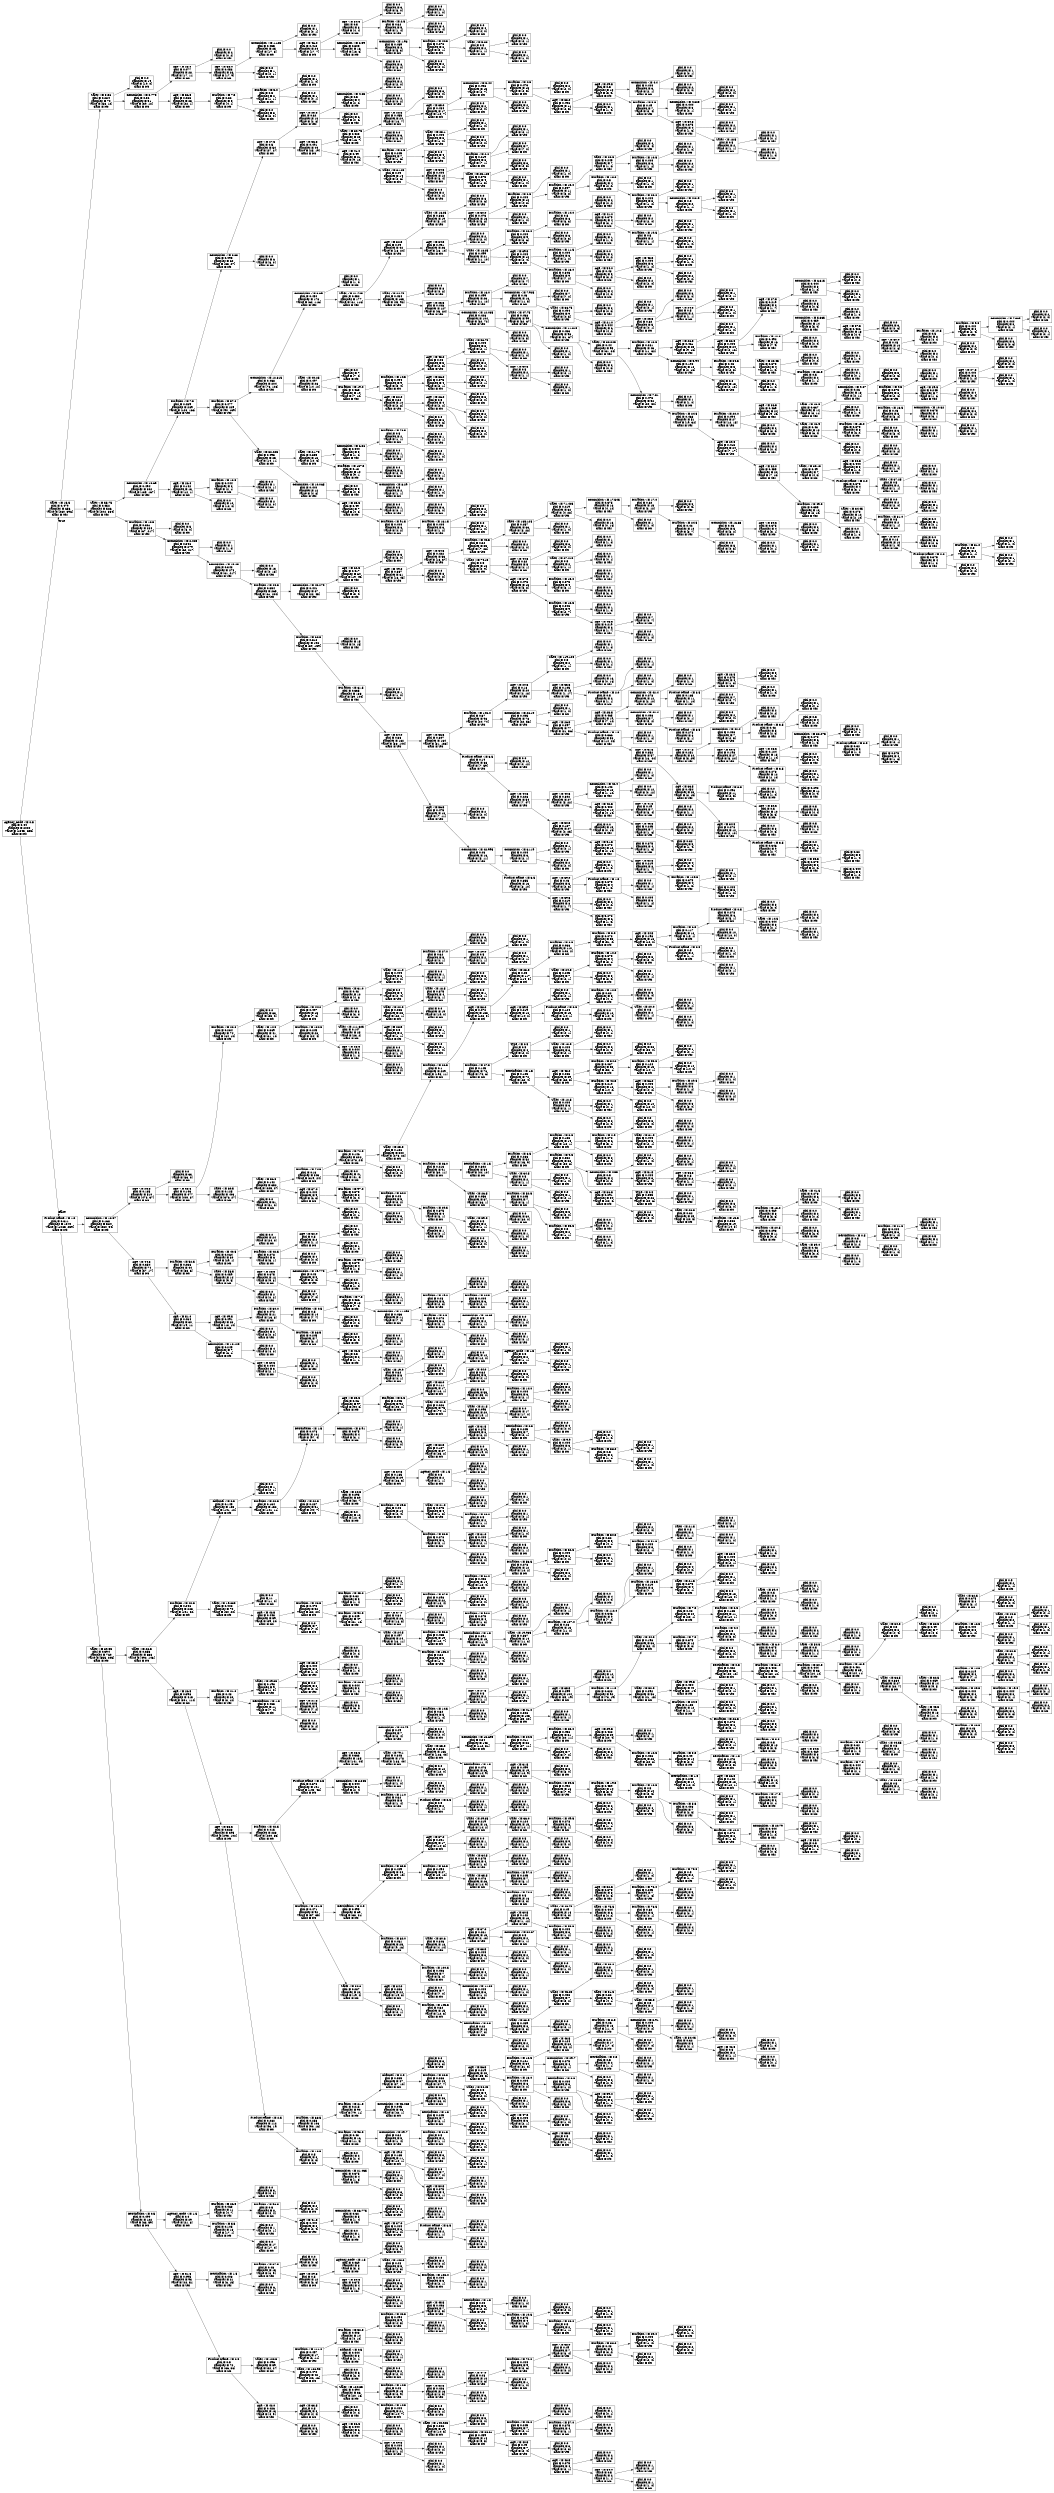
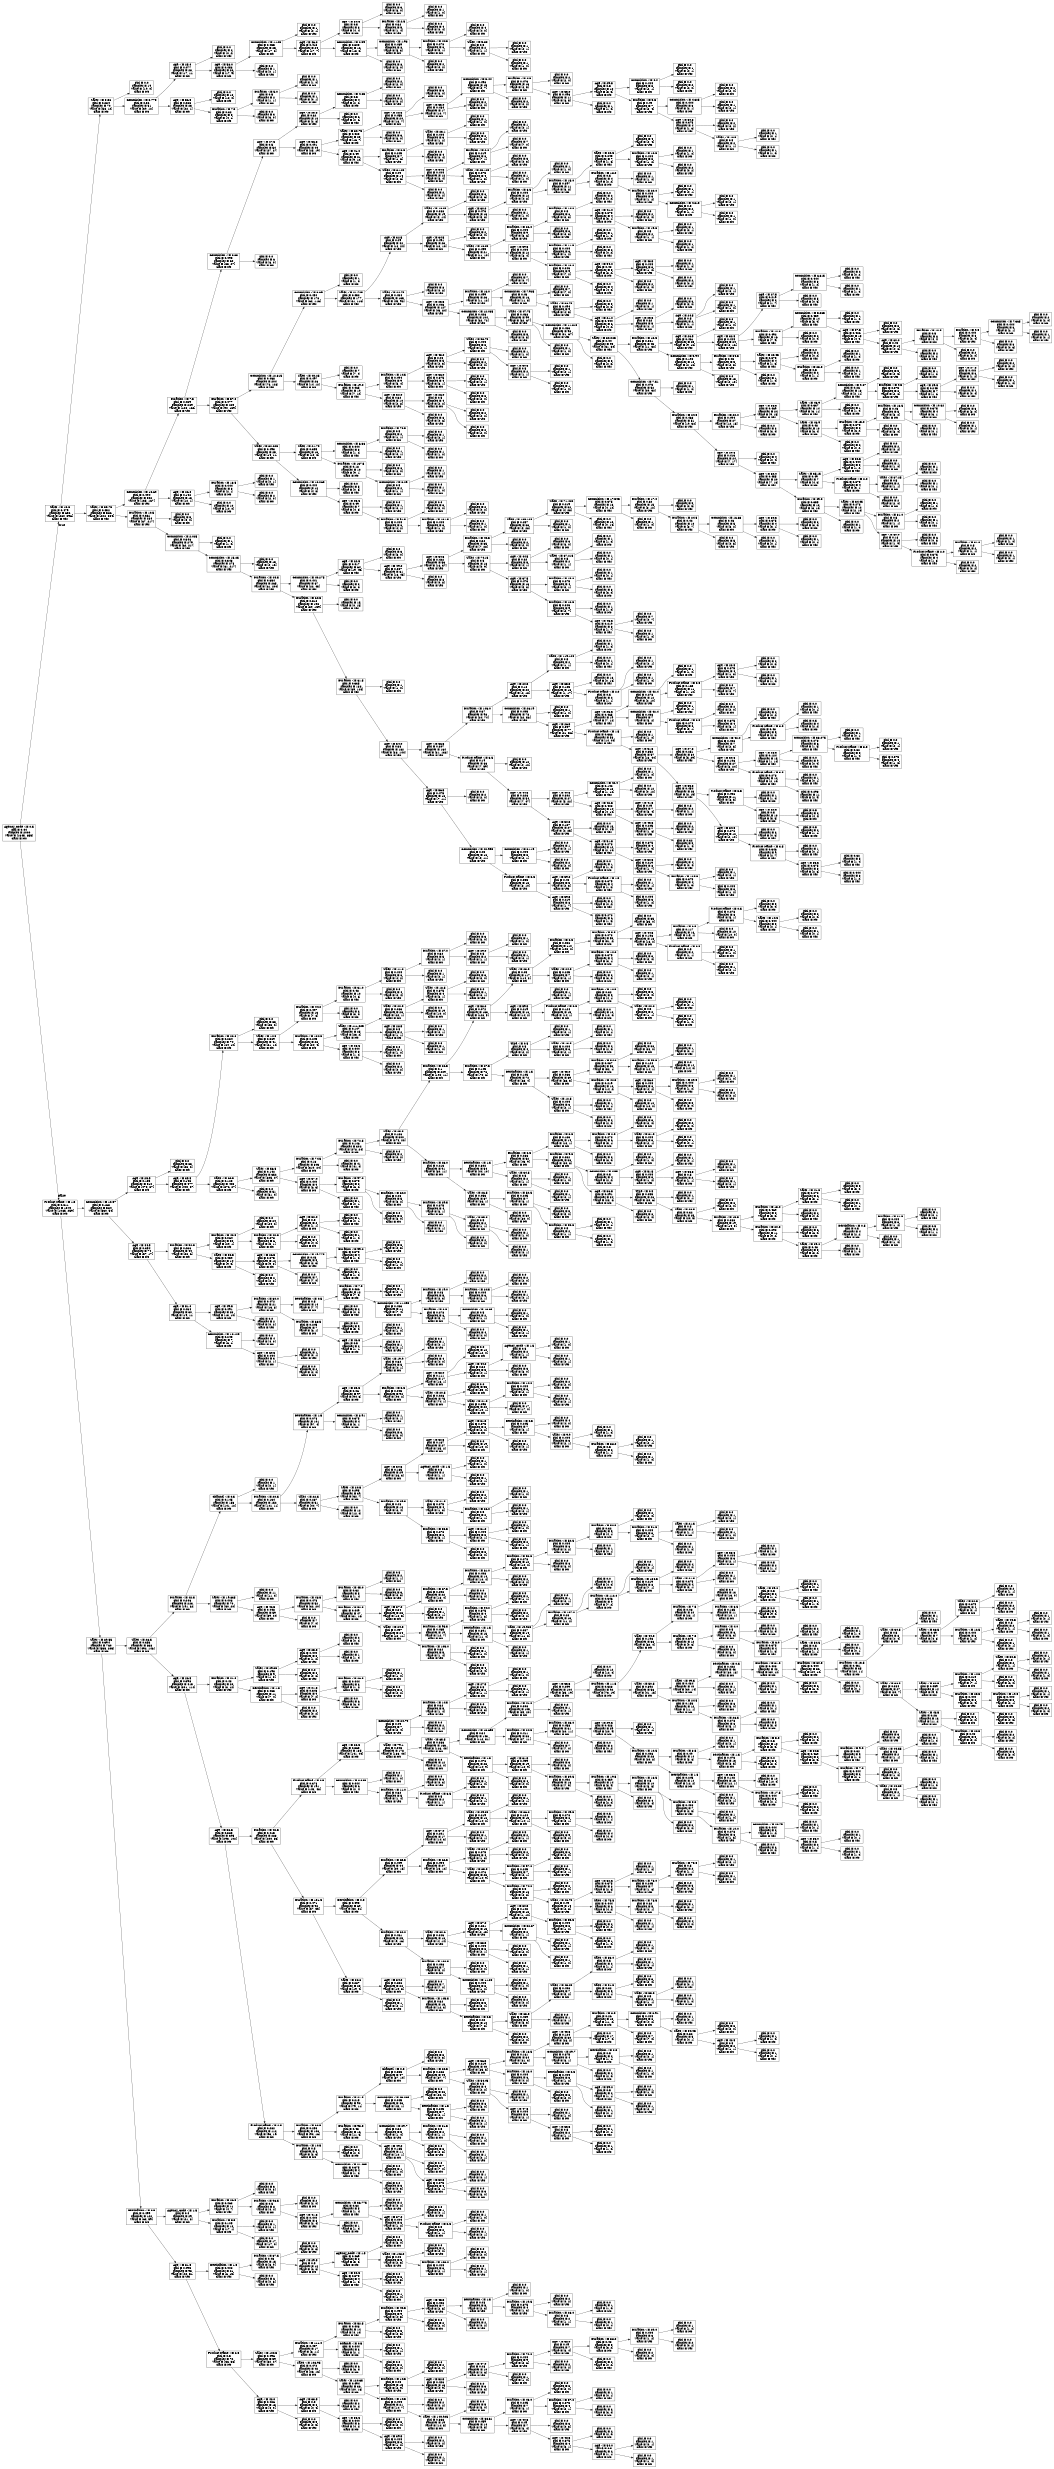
node "gini = 0.0 samples = 18 value = [18, 0] class = No": added
node "gini = 0.375 samples = 4 value = [3, 1] class = No": added
node "gini = 0.5 samples = 8 value = [4, 4] class = No": label "gini = 0.5 samples = 8 value = [4, 4] class = No" -> "gini = 0.5 samples = 8 value = [4, 4] gini = No"
node "gini = 0.0 samples = 35 value = [35, 0] class = No": added
node "gini = 0.0 samples = 14 value = [14, 0] class = No": label "gini = 0.0 samples = 14 value = [14, 0] class = No" -> "gini = 0.0 samples = 14 value = [14, 0] gini = No"
node "gini = 0.0 samples = 51 value = [51, 0] value = No": label "gini = 0.0 samples = 51 value = [51, 0] value = No" -> "gini = 0.0 samples = 51 value = [51, 0] class = No"
node "gini = 0.0 samples = 13 value = [13, 0] class = No": label "gini = 0.0 samples = 13 value = [13, 0] class = No" -> "gini = 0.0 samples = 13 value = [13, 0] gini = No"
node "gini = 0.0 gini = 11 value = [11, 0] class = No": label "gini = 0.0 gini = 11 value = [11, 0] class = No" -> "gini = 0.0 samples = 11 value = [11, 0] class = No"
node "Age <= 59.0 gini = 0.5 samples = 2 value = [1, 1] class = No": label "Age <= 59.0 gini = 0.5 samples = 2 value = [1, 1] class = No" -> "Age <= 59.0 gini = 0.5 samples = 2 value = [1, 1] value = No"
